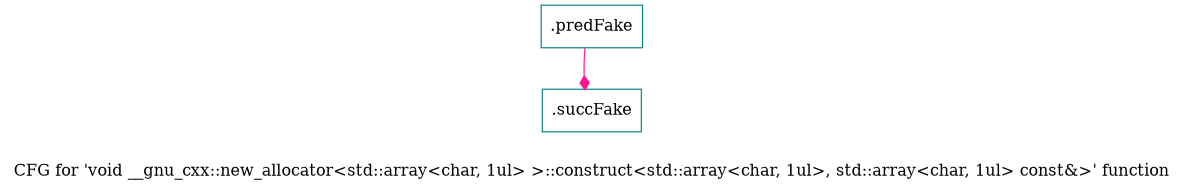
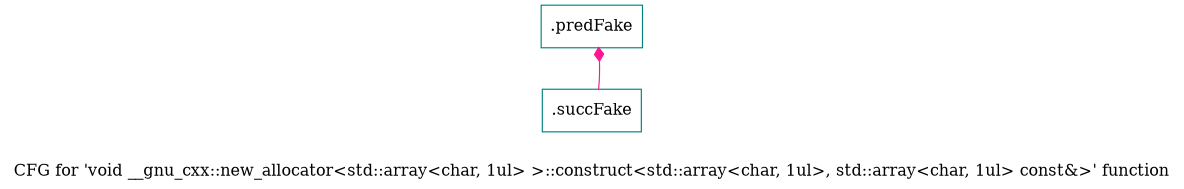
edge ".predFake" -> ".succFake": reversed
